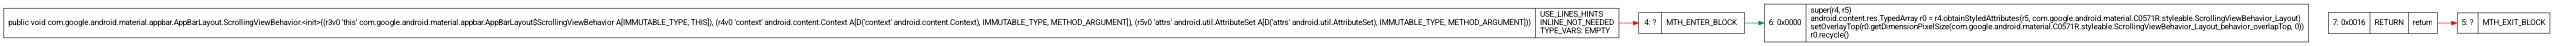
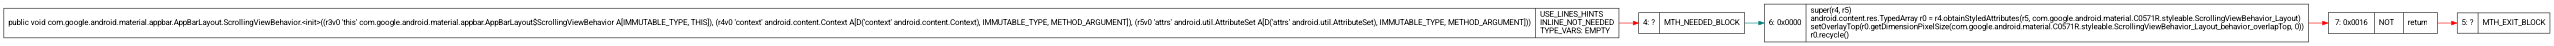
node "4: ?": text "MTH_ENTER_BLOCK" -> "MTH_NEEDED_BLOCK"
edge "6: 0x0000" -> "7: 0x0016": added
node "7: 0x0016": text "RETURN" -> "NOT"
